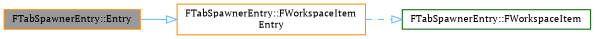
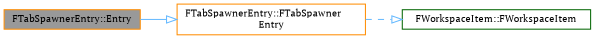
node "FTabSpawnerEntry::FWorkspaceItem Entry": label "FTabSpawnerEntry::FWorkspaceItem Entry" -> "FTabSpawnerEntry::FTabSpawner Entry"
node "FTabSpawnerEntry::FWorkspaceItem": label "FTabSpawnerEntry::FWorkspaceItem" -> "FWorkspaceItem::FWorkspaceItem"
